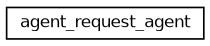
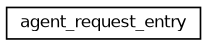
node "agent_request_agent": label "agent_request_agent" -> "agent_request_entry"
